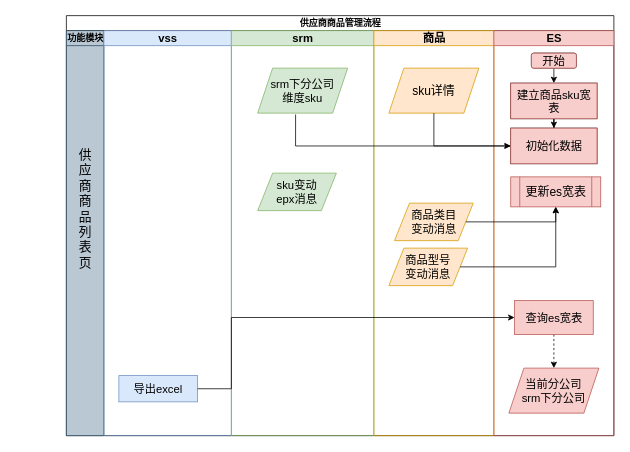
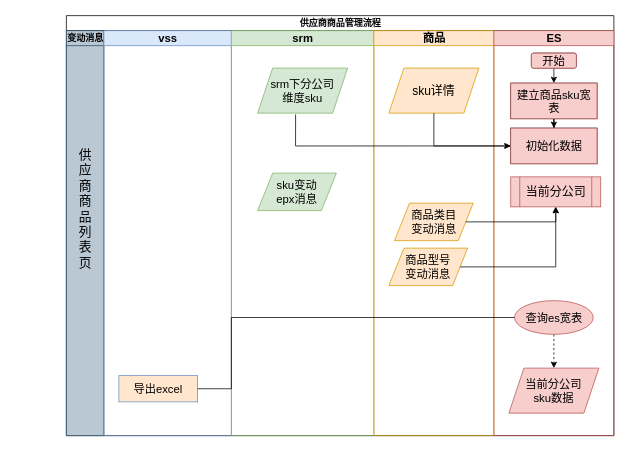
node "功能模块": label "功能模块" -> "变动消息"
node "更新es宽表": label "更新es宽表" -> "当前分公司"
edge "导出excel" -> "查询es宽表": arrowhead classic -> none
node "查询es宽表": shape rectangle -> ellipse
node "导出excel": fillcolor #dae8fc -> #ffe6cc
node "当前分公司 srm下分公司": label "当前分公司 srm下分公司" -> "当前分公司 sku数据"
